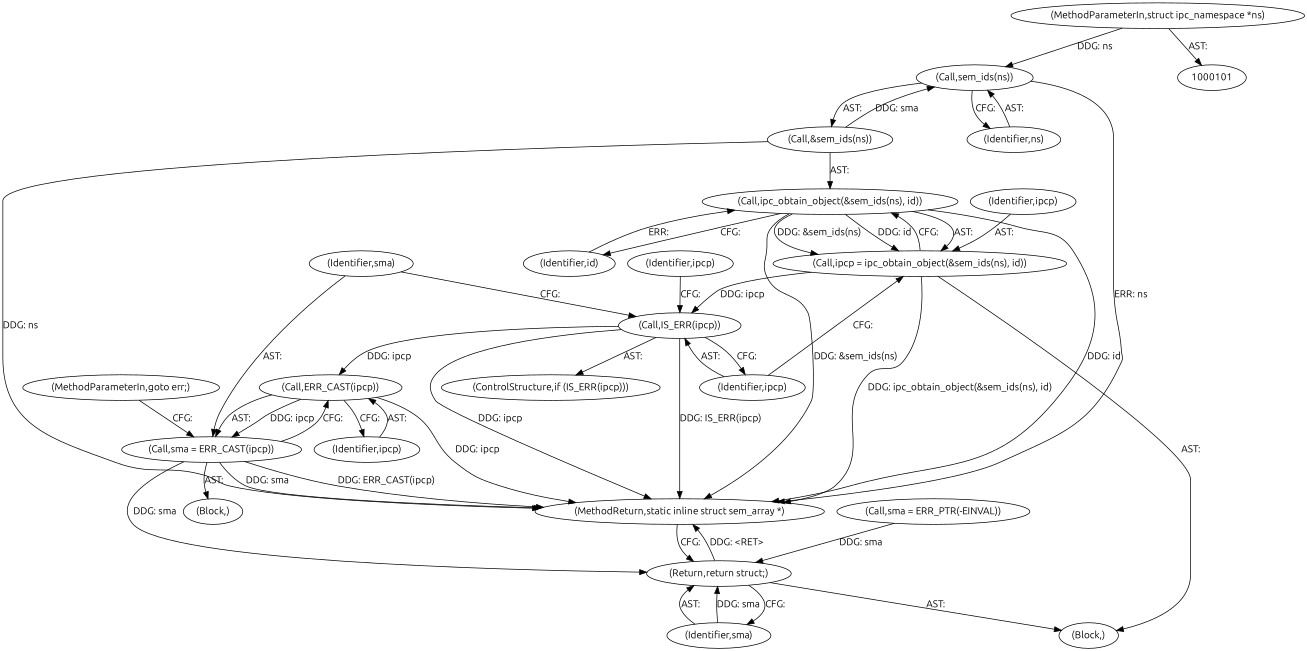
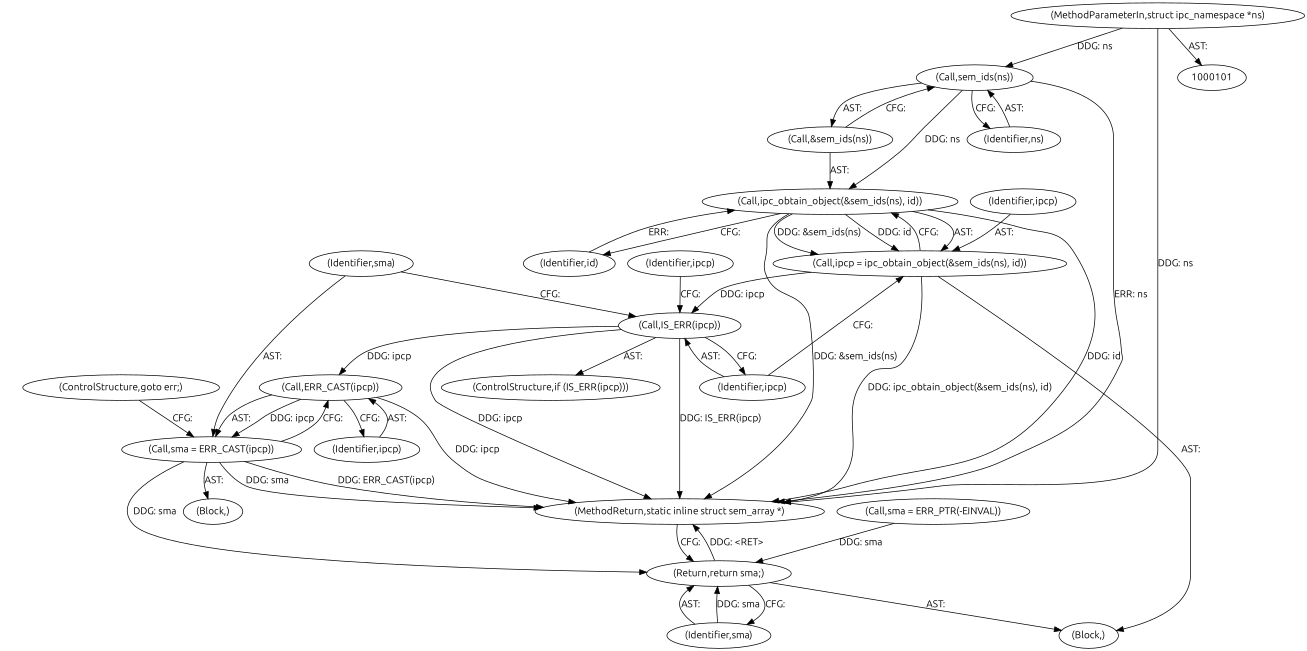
edge "(Call,&sem_ids(ns))" -> "(Call,sem_ids(ns))": label "DDG: sma" -> "CFG: "
edge "(Call,sem_ids(ns))" -> "(Call,ipc_obtain_object(&sem_ids(ns), id))": added, label "DDG: ns"
edge "(Call,&sem_ids(ns))" -> "(MethodReturn,static inline struct sem_array *)": now "(MethodParameterIn,struct ipc_namespace *ns)" -> "(MethodReturn,static inline struct sem_array *)"
node "(MethodParameterIn,goto err;)": label "(MethodParameterIn,goto err;)" -> "(ControlStructure,goto err;)"
node "(Return,return struct;)": label "(Return,return struct;)" -> "(Return,return sma;)"
